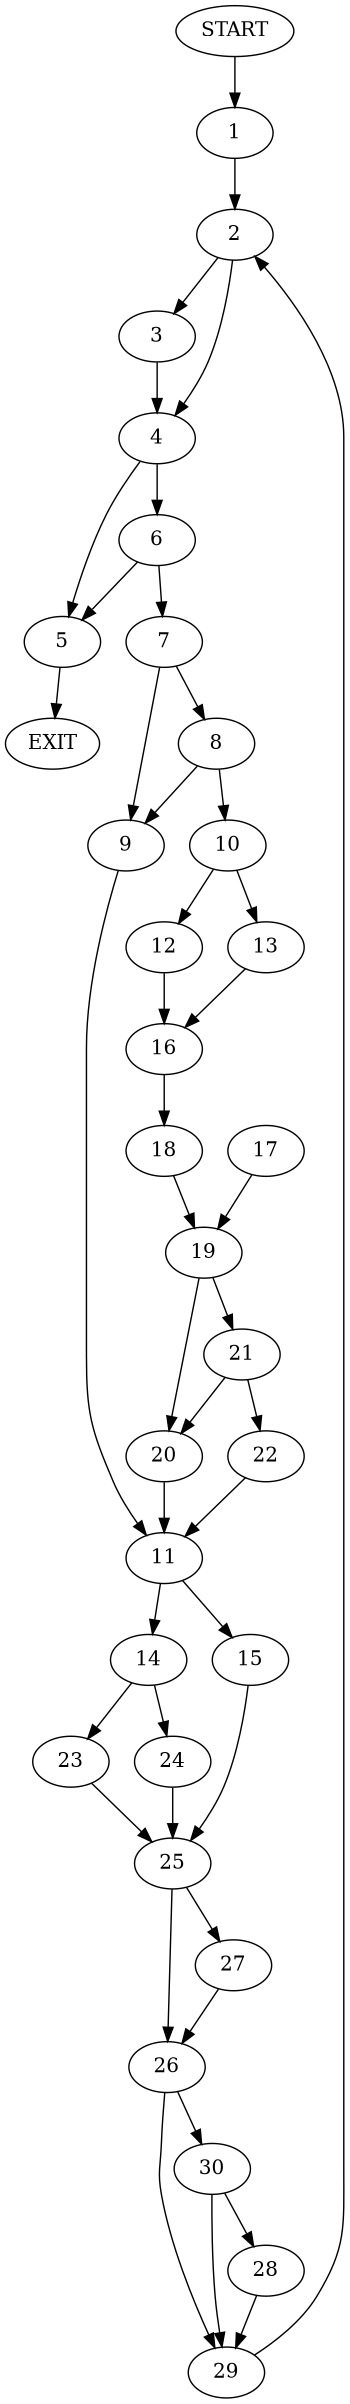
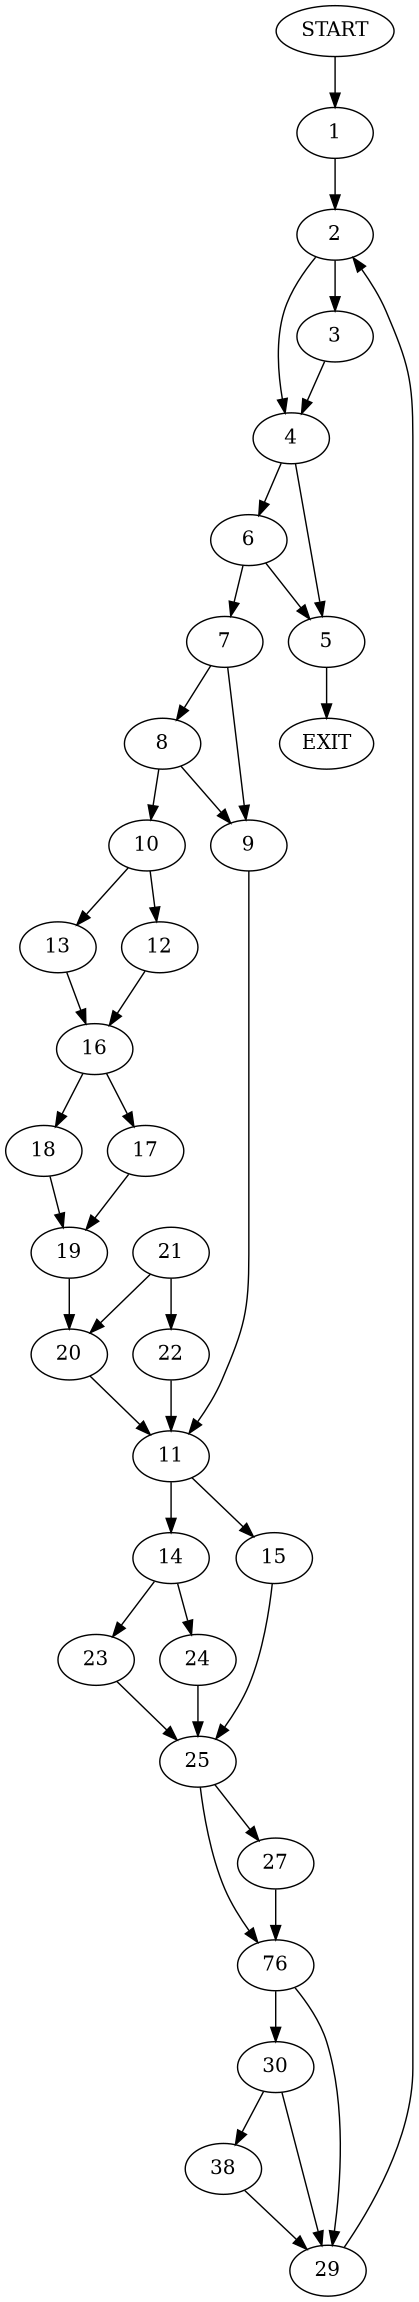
edge "16" -> "17": added
edge "19" -> "21": removed
node "26": label "26" -> "76"
node "28": label "28" -> "38"
